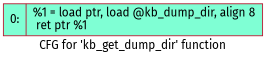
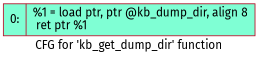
node "0:": text "%1 = load ptr, load @kb_dump_dir, align 8" -> "%1 = load ptr, ptr @kb_dump_dir, align 8"
